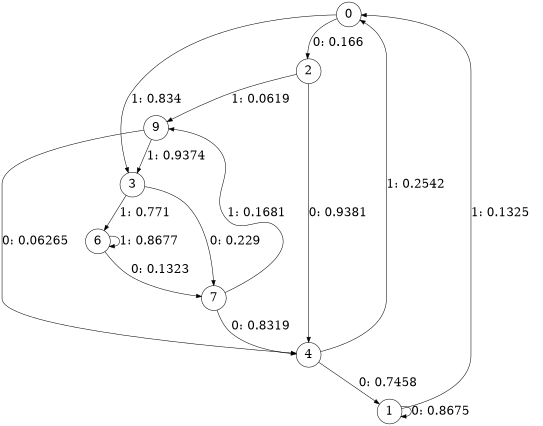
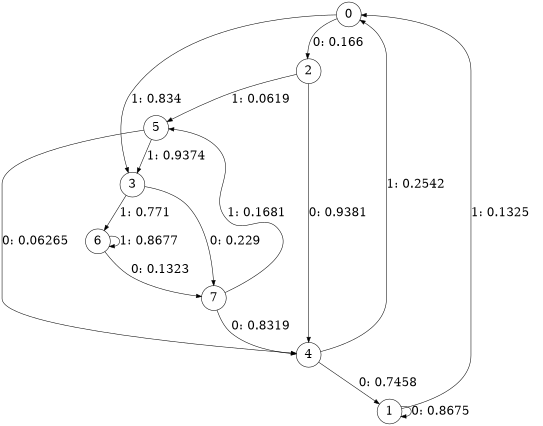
node "9": label "9" -> "5"
